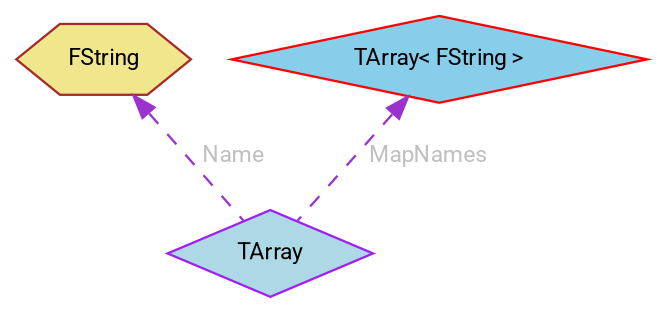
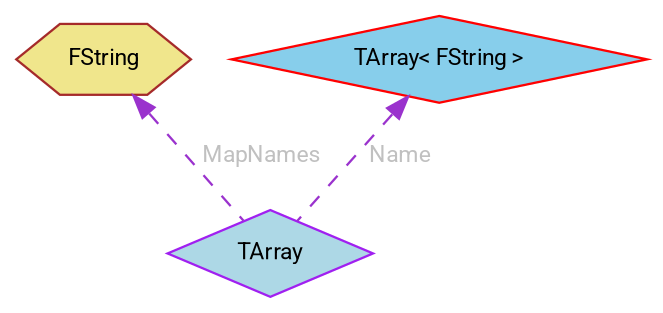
edge "TArray" -> "FString": label " Name" -> " MapNames"
edge "TArray" -> "TArray< FString >": label " MapNames" -> " Name"
